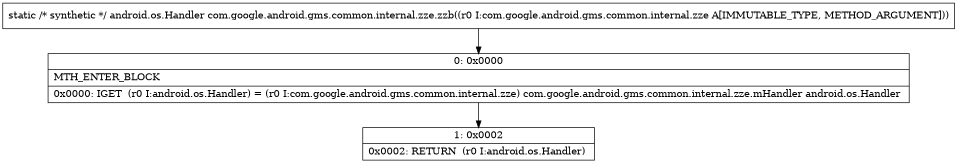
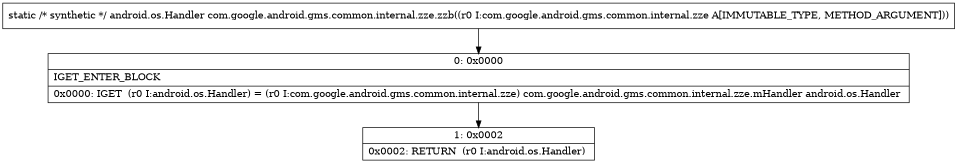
node "0: 0x0000": text "MTH_ENTER_BLOCK" -> "IGET_ENTER_BLOCK"
